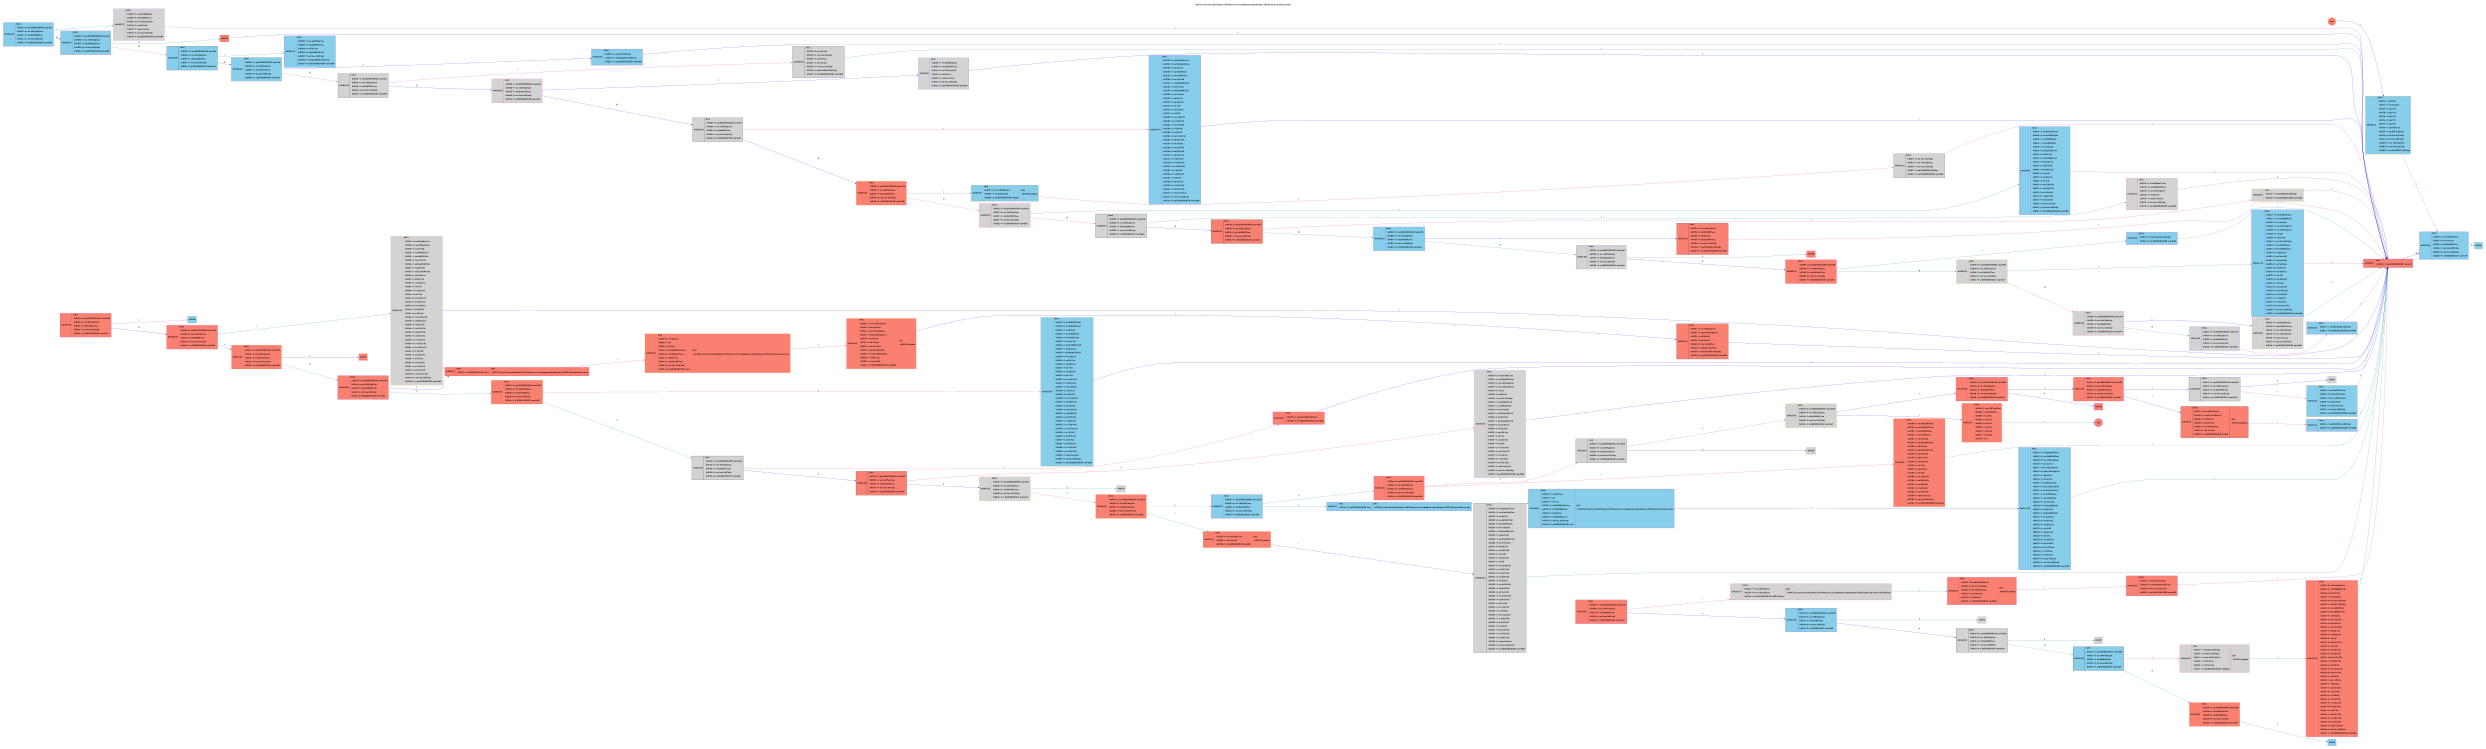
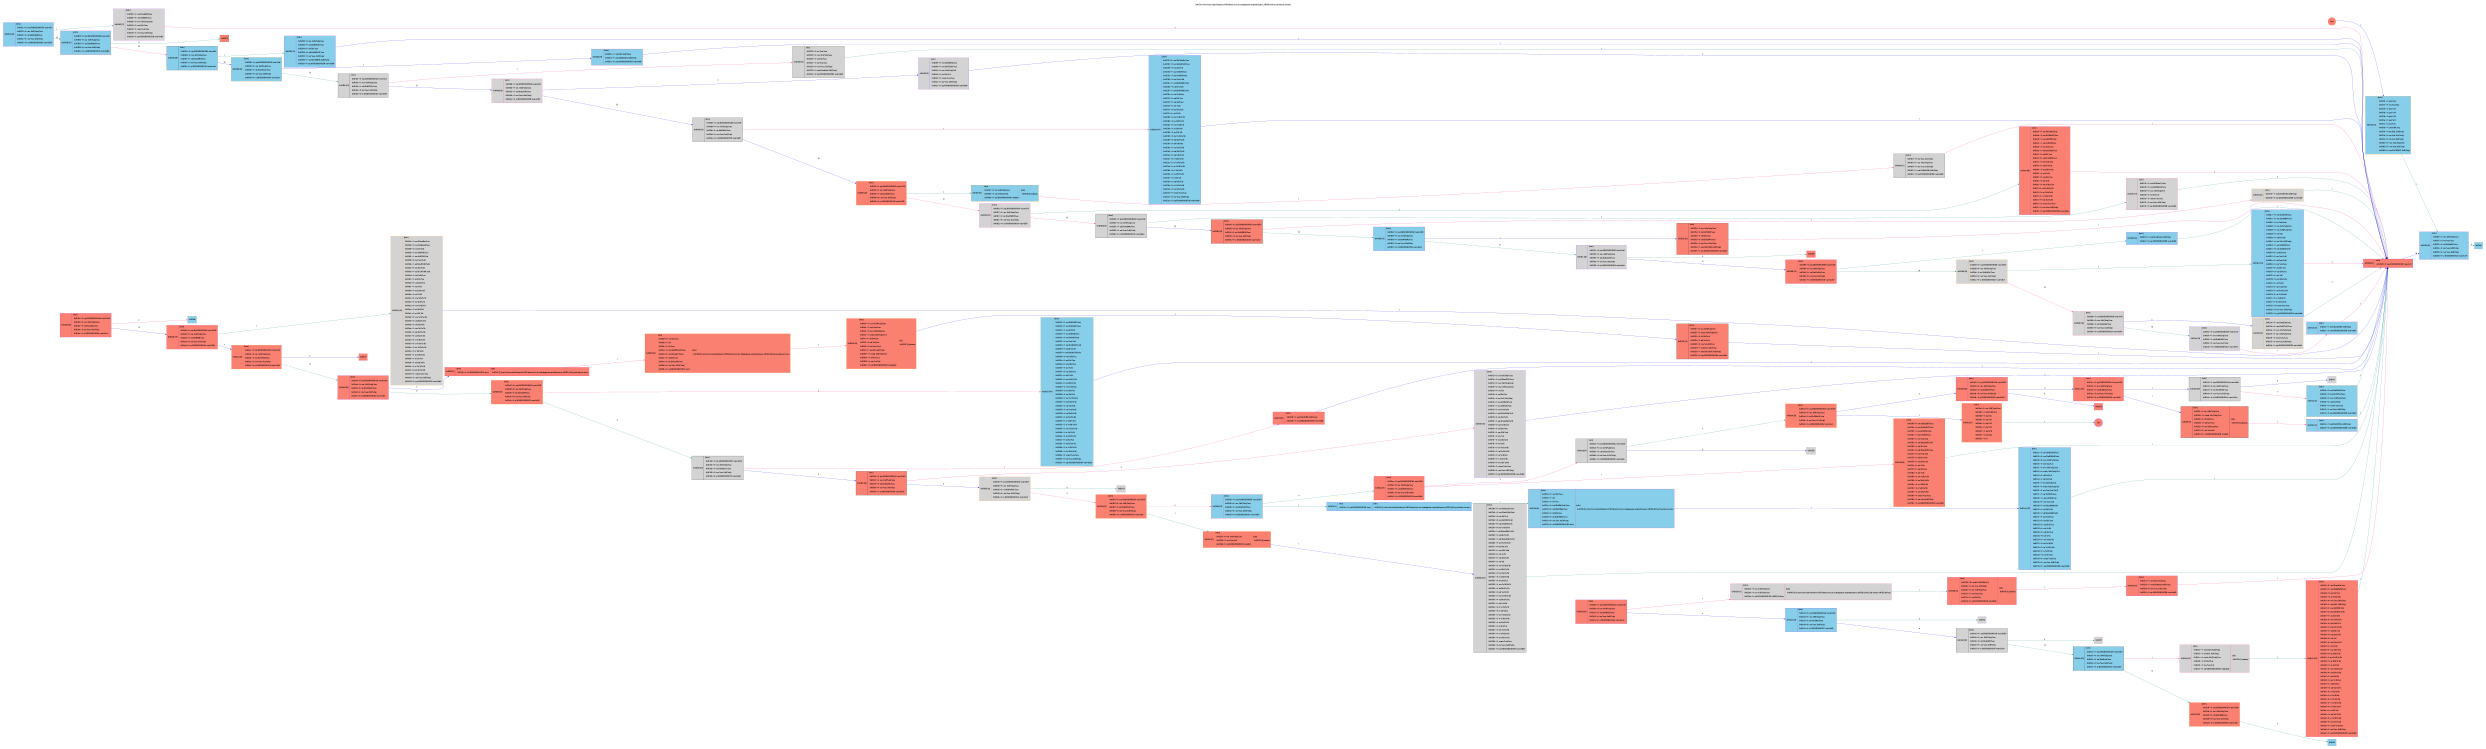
edge "0x402529" -> "0x402598 [5]": now "0x402285 [31]" -> "0x402598 [5]"
node "0x401ed1 [88]": fillcolor skyblue -> salmon
node "0x401be4 [28]": fillcolor lightgrey -> salmon
